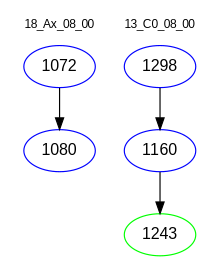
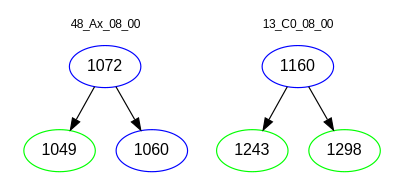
cluster "18_Ax_08_00": label "18_Ax_08_00" -> "48_Ax_08_00"
node "1298": color blue -> green
edge "1298" -> "1160": reversed
node "1049": added
node "1080": label "1080" -> "1060"
